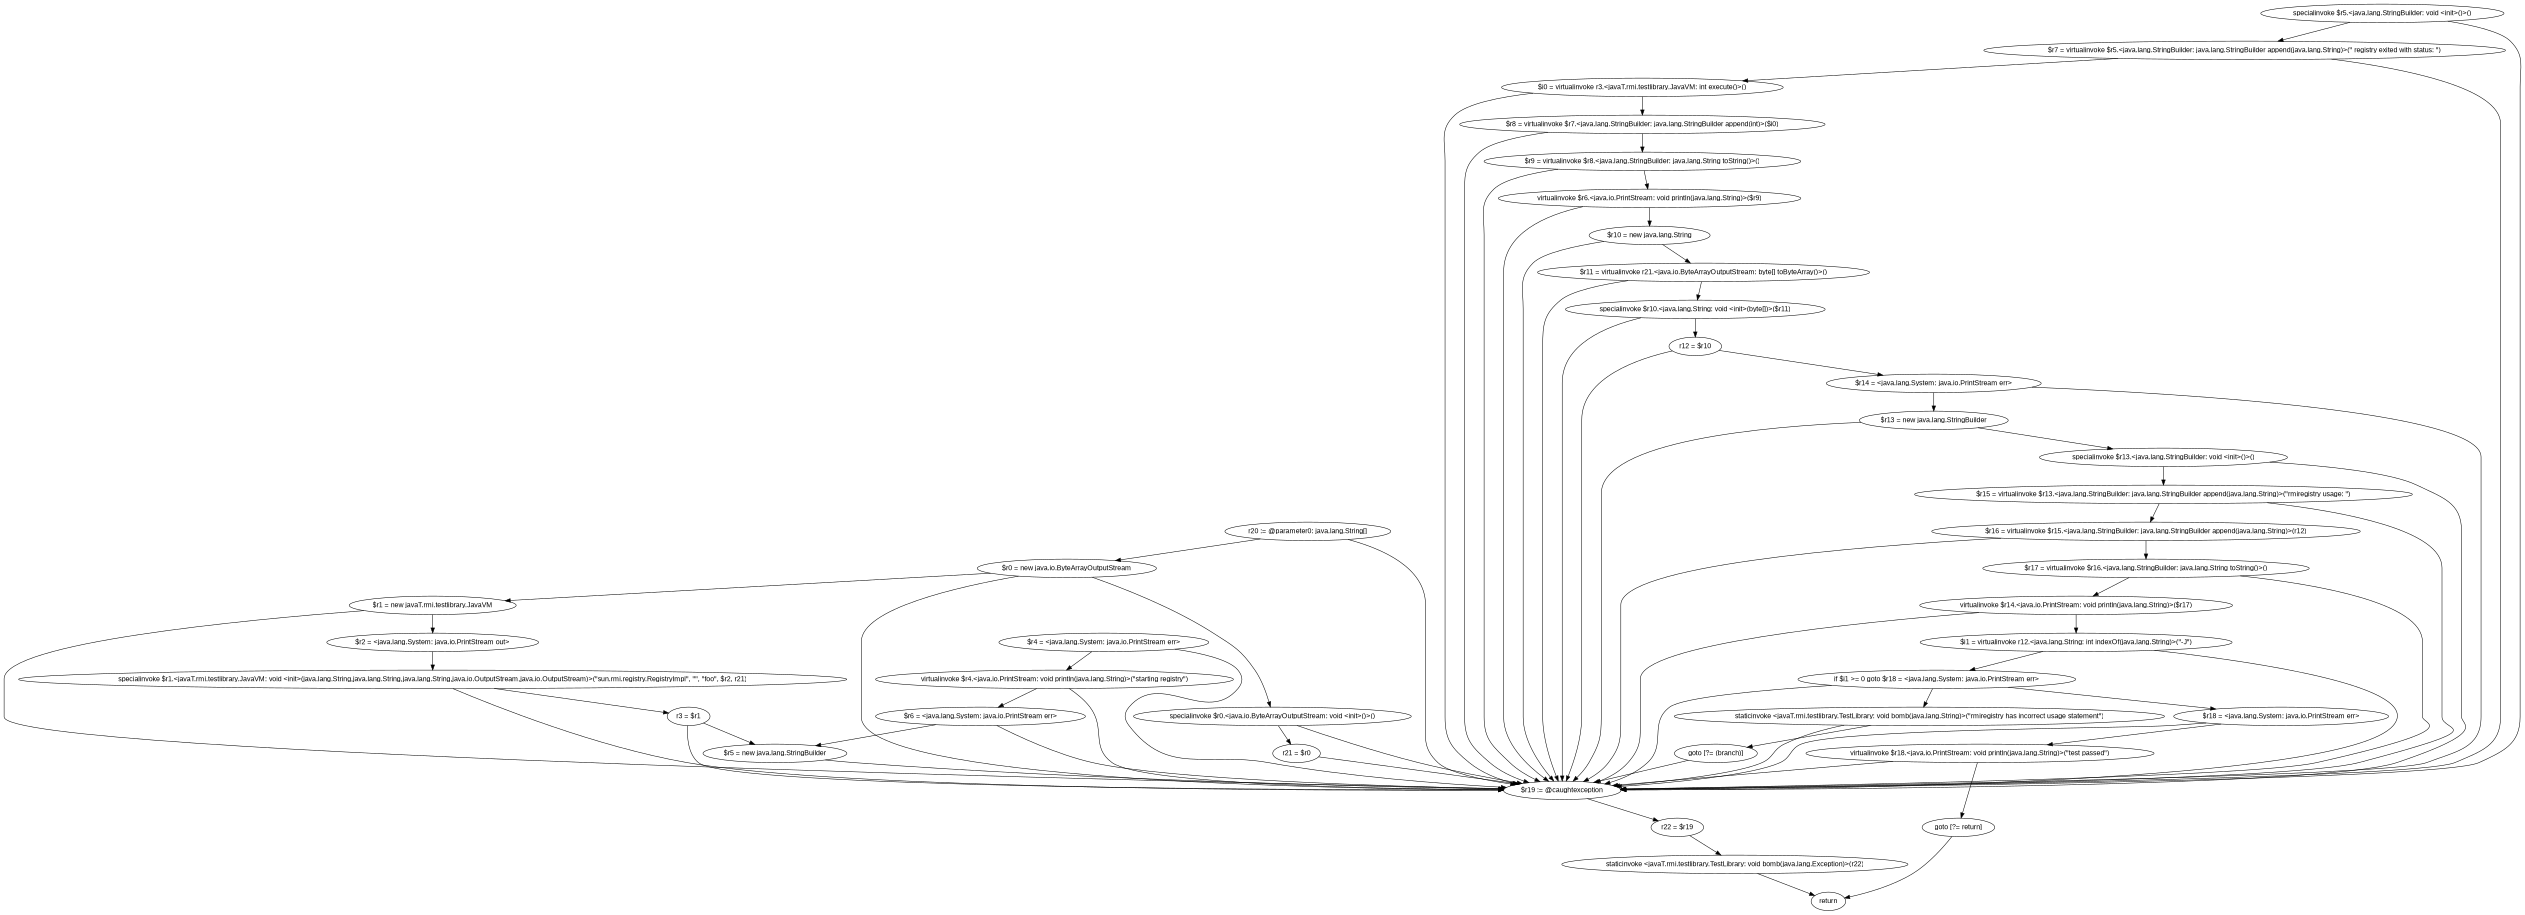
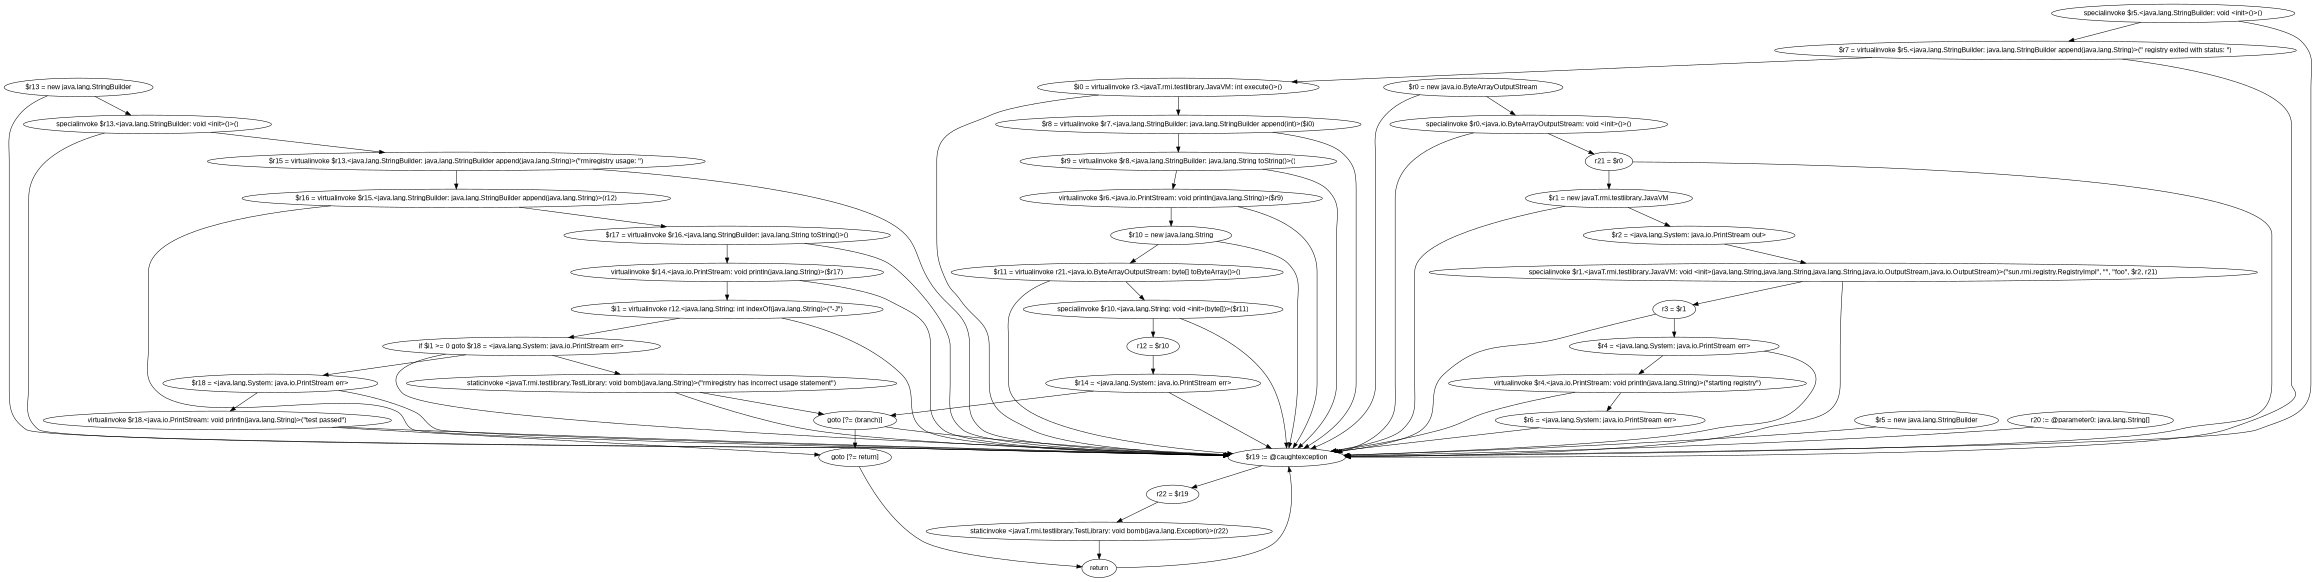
edge "$r14 = <java.lang.System: java.io.PrintStream err>" -> "$r13 = new java.lang.StringBuilder": now "$r14 = <java.lang.System: java.io.PrintStream err>" -> "goto [?= (branch)]"
edge "goto [?= (branch)]" -> "goto [?= return]": added
edge "r12 = $r10" -> "$r19 := @caughtexception": now "return" -> "$r19 := @caughtexception"
edge "r20 := @parameter0: java.lang.String[]" -> "$r0 = new java.io.ByteArrayOutputStream": removed
edge "$r0 = new java.io.ByteArrayOutputStream" -> "$r1 = new javaT.rmi.testlibrary.JavaVM": now "r21 = $r0" -> "$r1 = new javaT.rmi.testlibrary.JavaVM"
edge "r3 = $r1" -> "$r5 = new java.lang.StringBuilder": now "r3 = $r1" -> "$r4 = <java.lang.System: java.io.PrintStream err>"
edge "$r6 = <java.lang.System: java.io.PrintStream err>" -> "$r5 = new java.lang.StringBuilder": removed
